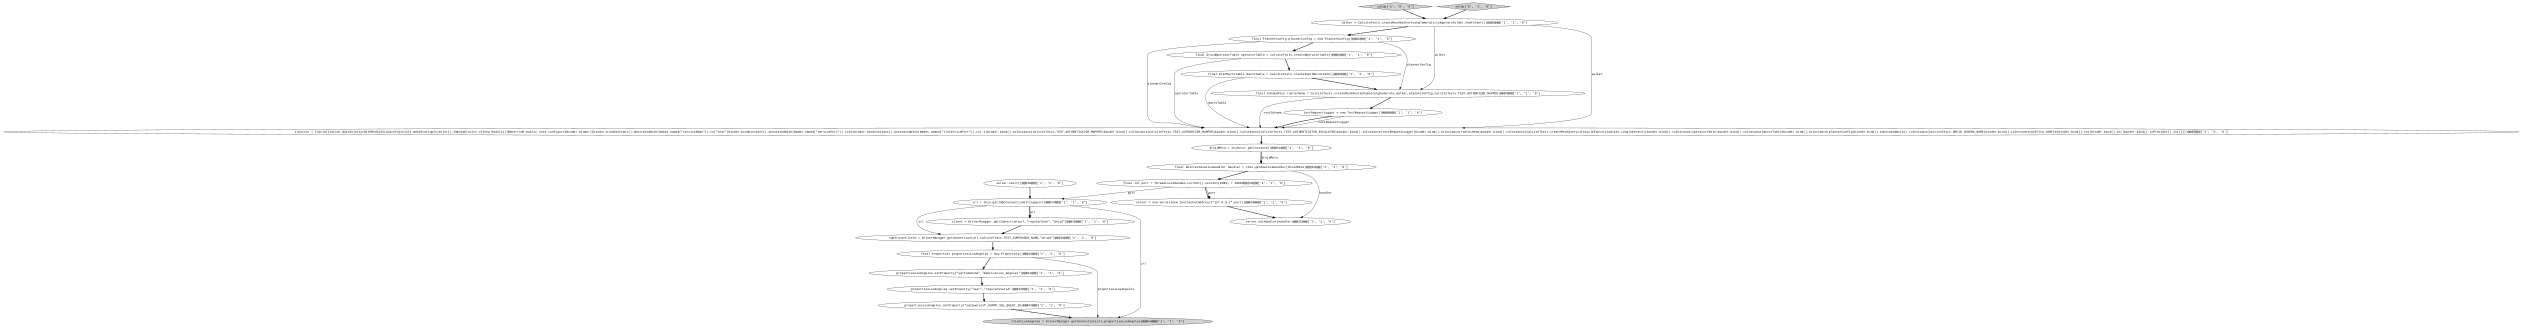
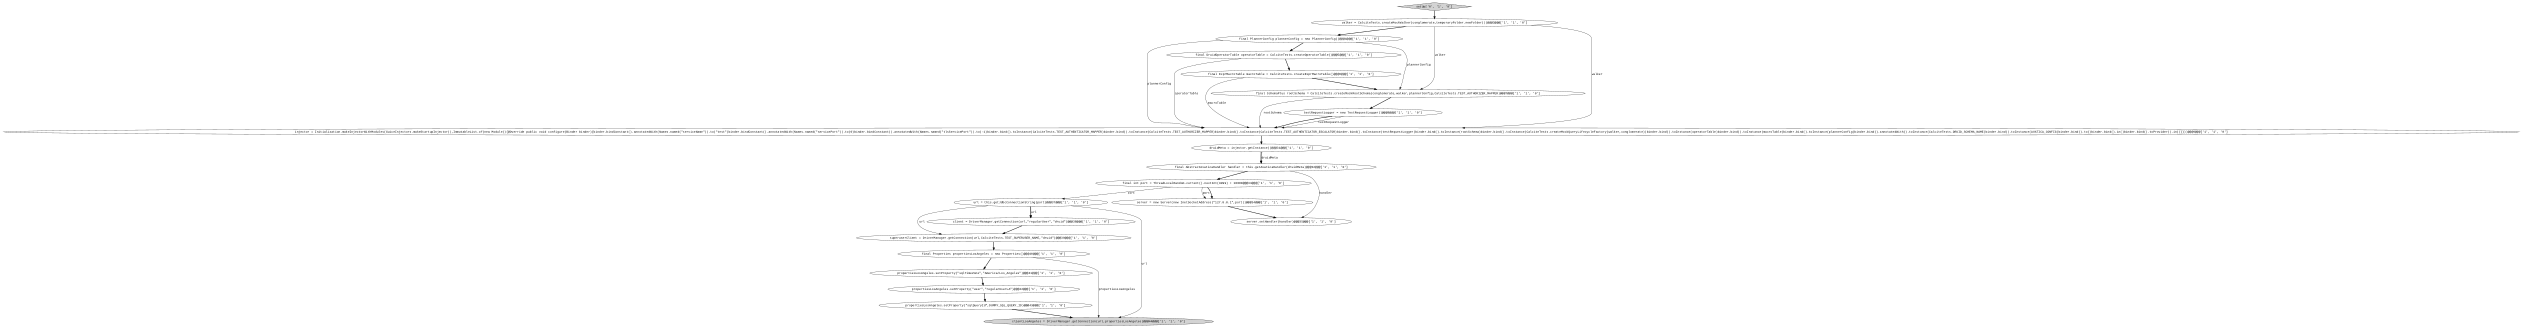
node "setUp['1', '0', '0']": removed
node "server.start()@@@36@@@['1', '1', '0']": removed
